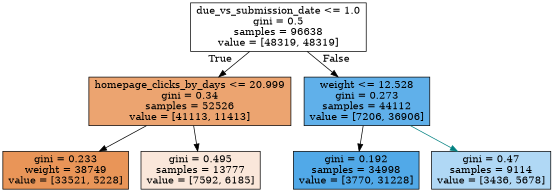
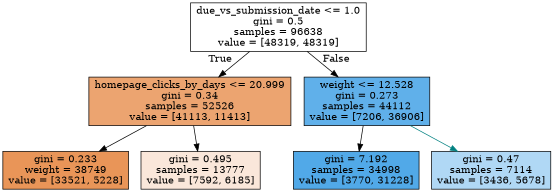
node "gini = 0.192 samples = 34998 value = [3770, 31228]": label "gini = 0.192 samples = 34998 value = [3770, 31228]" -> "gini = 7.192 samples = 34998 value = [3770, 31228]"
node "gini = 0.47 samples = 9114 value = [3436, 5678]": label "gini = 0.47 samples = 9114 value = [3436, 5678]" -> "gini = 0.47 samples = 7114 value = [3436, 5678]"
